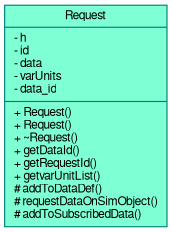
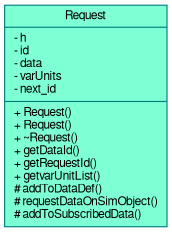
node "Request": text "- data_id" -> "- next_id"
